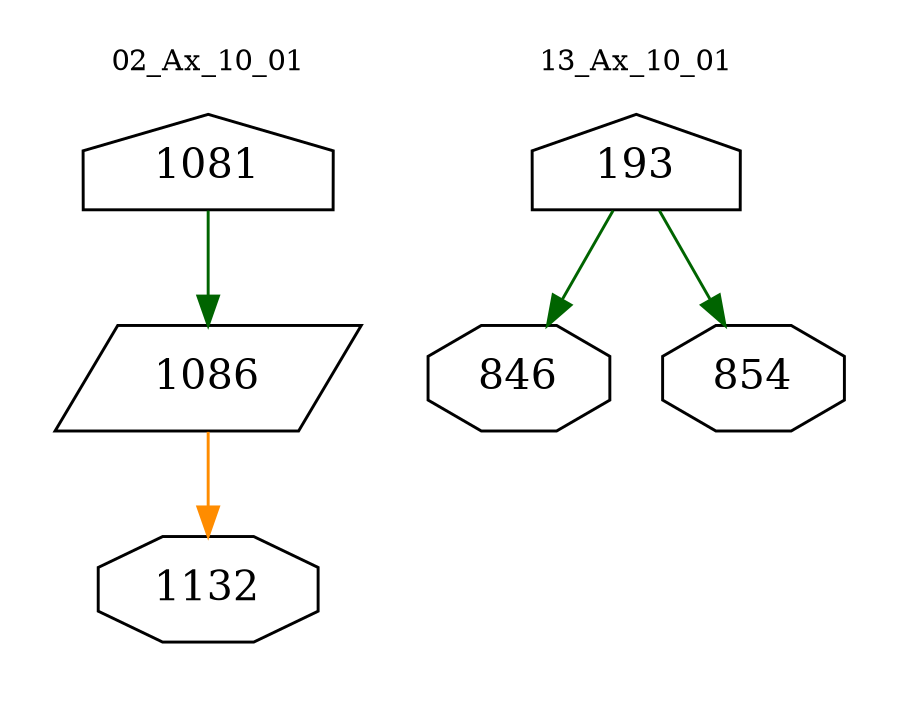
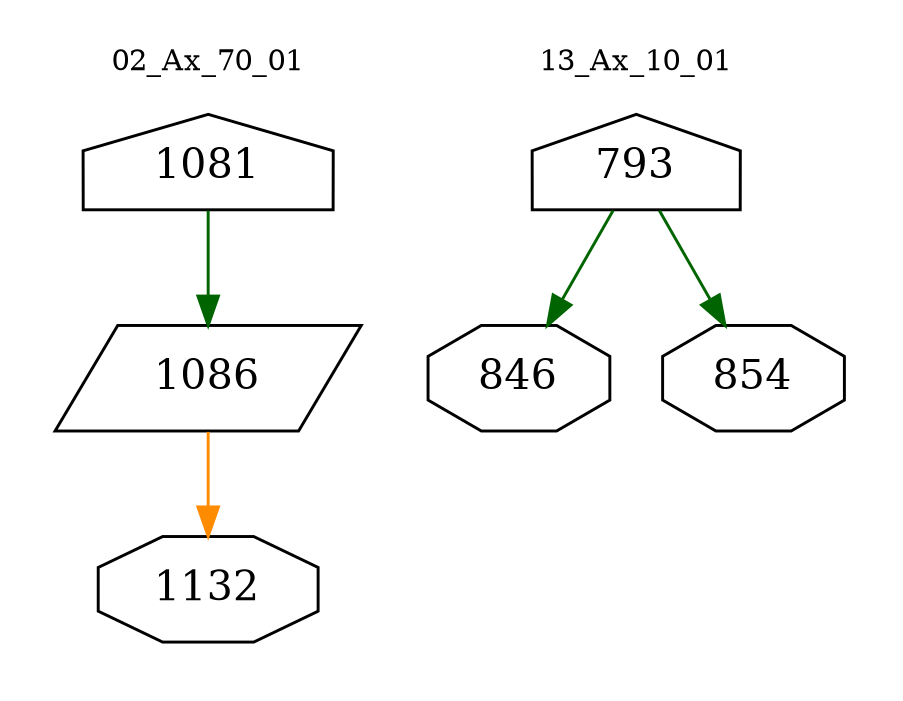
cluster "02_Ax_10_01": label "02_Ax_10_01" -> "02_Ax_70_01"
node "193": label "193" -> "793"
